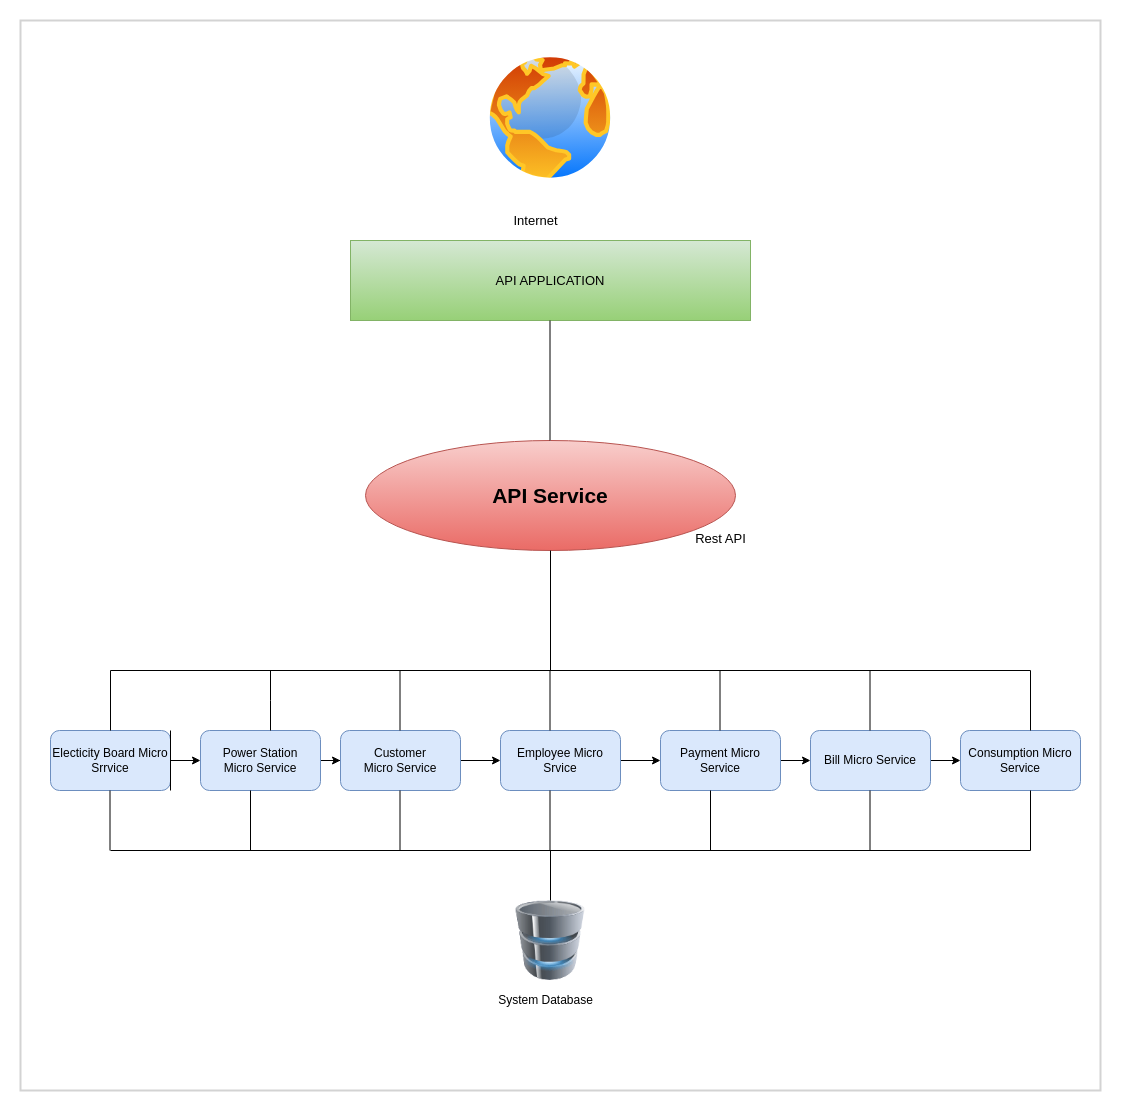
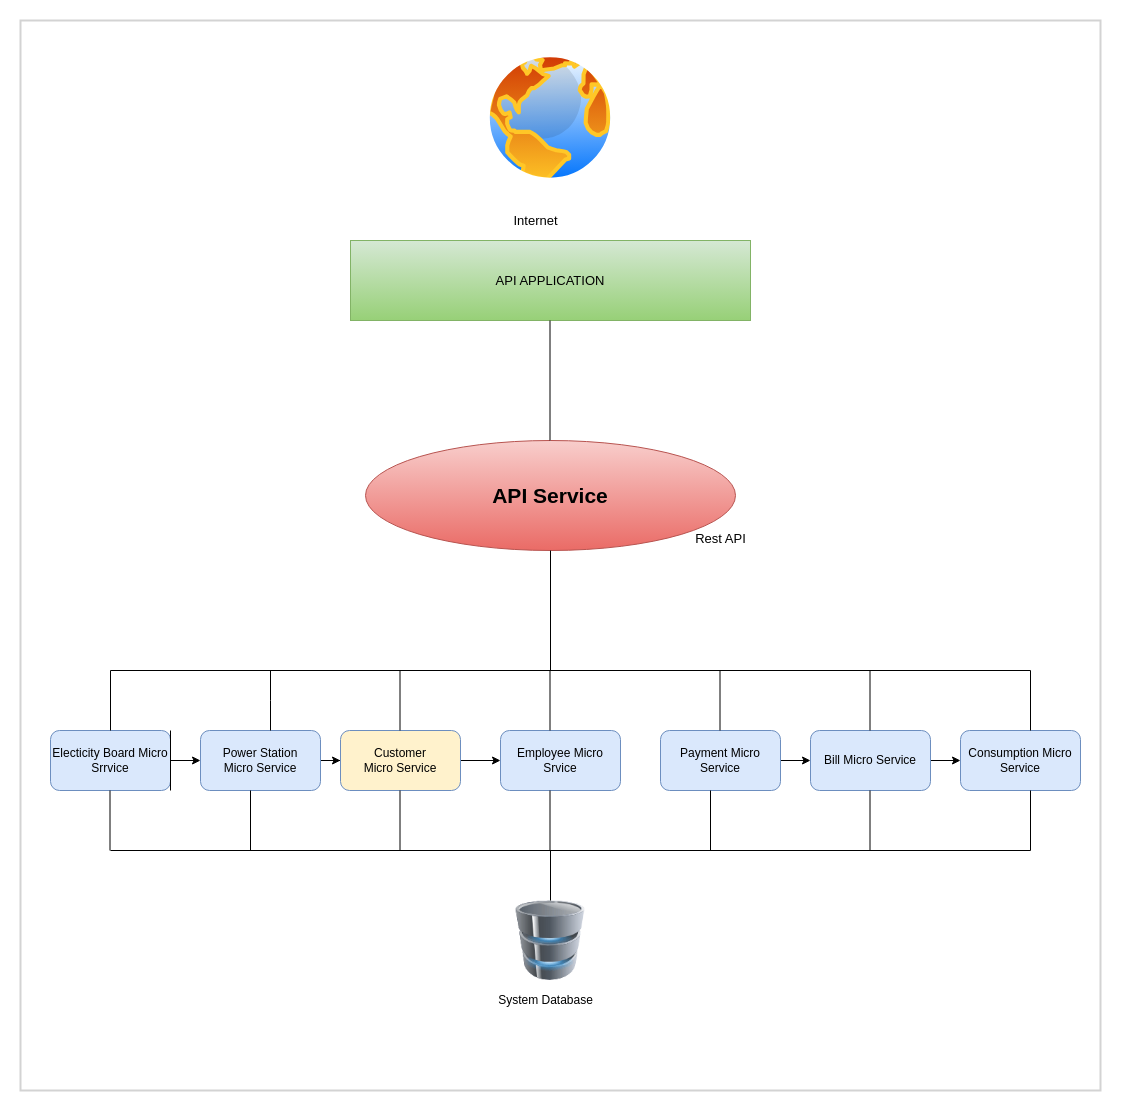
node "Customer Micro Service": fillcolor #dae8fc -> #fff2cc
edge "Employee Micro Srvice" -> "Payment Micro Service": removed
